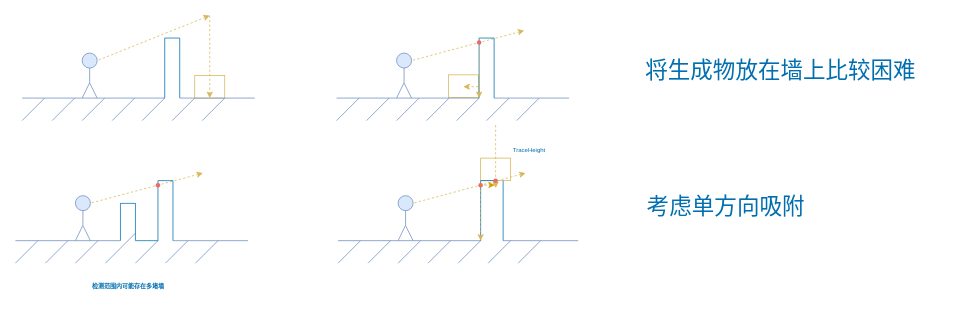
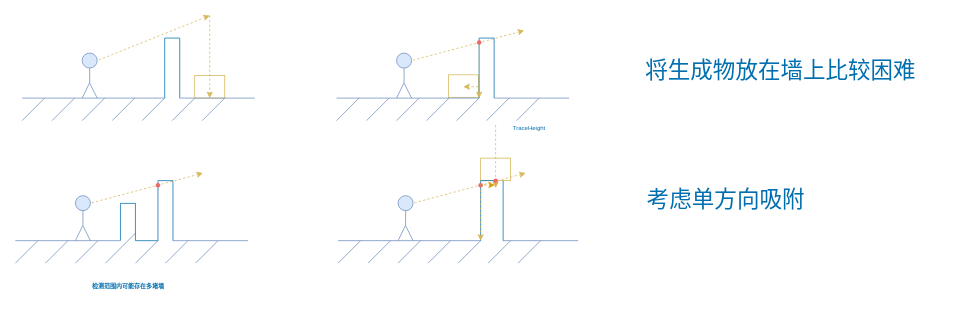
node "TraceHeight": moved (529, 150) -> (529, 128)
node "考虑单方向吸附": moved (792, 210) -> (792, 203)
